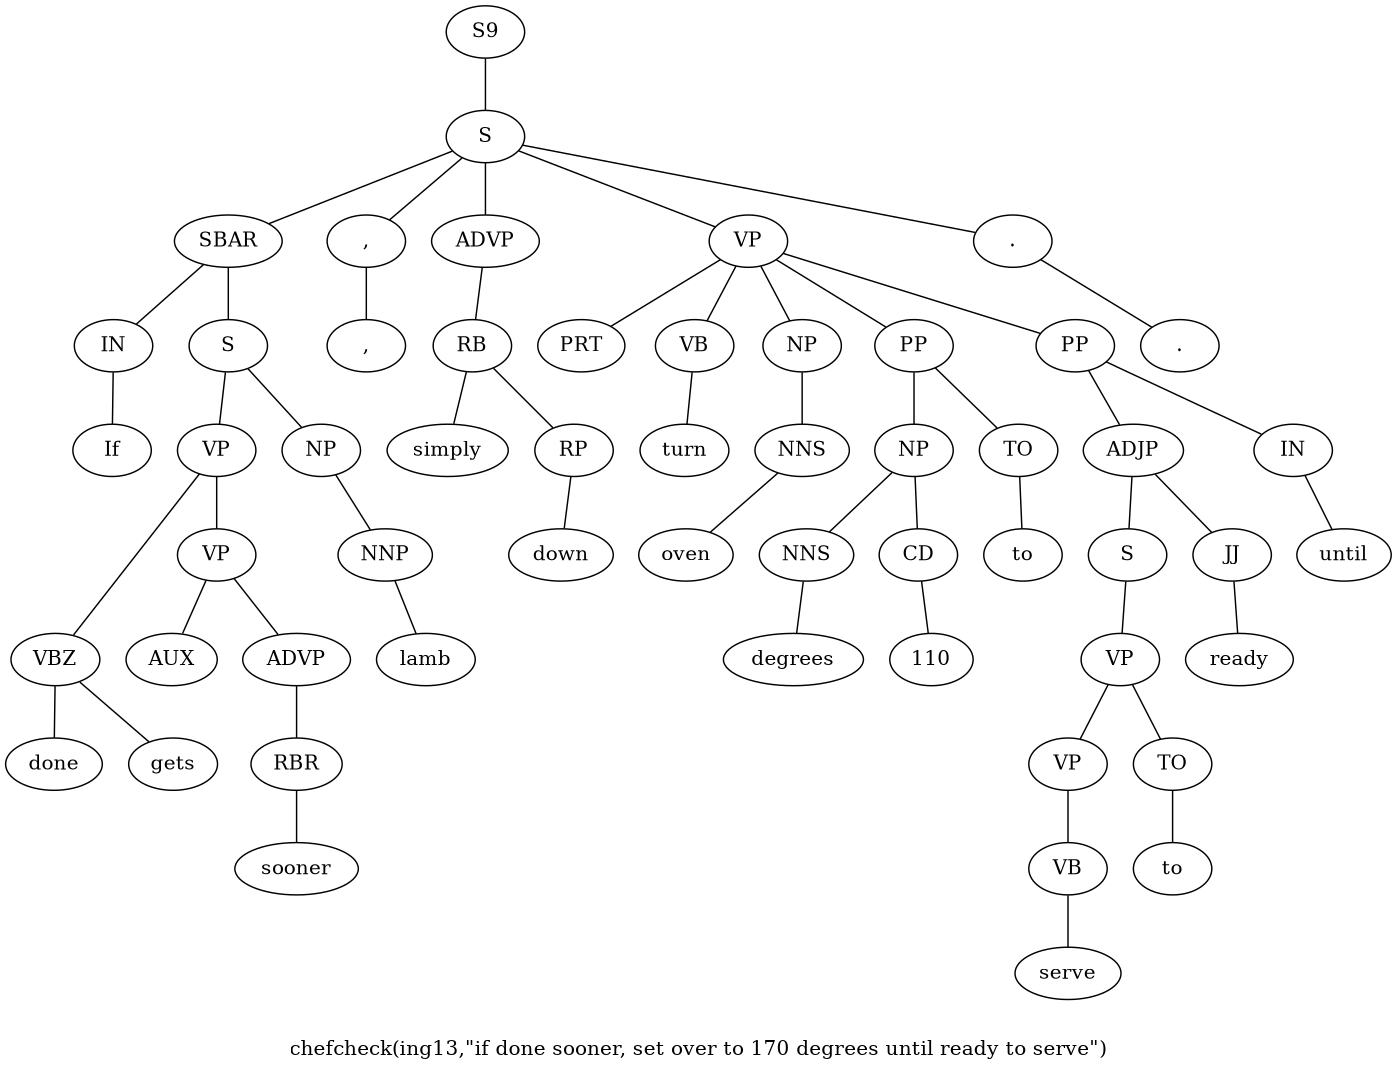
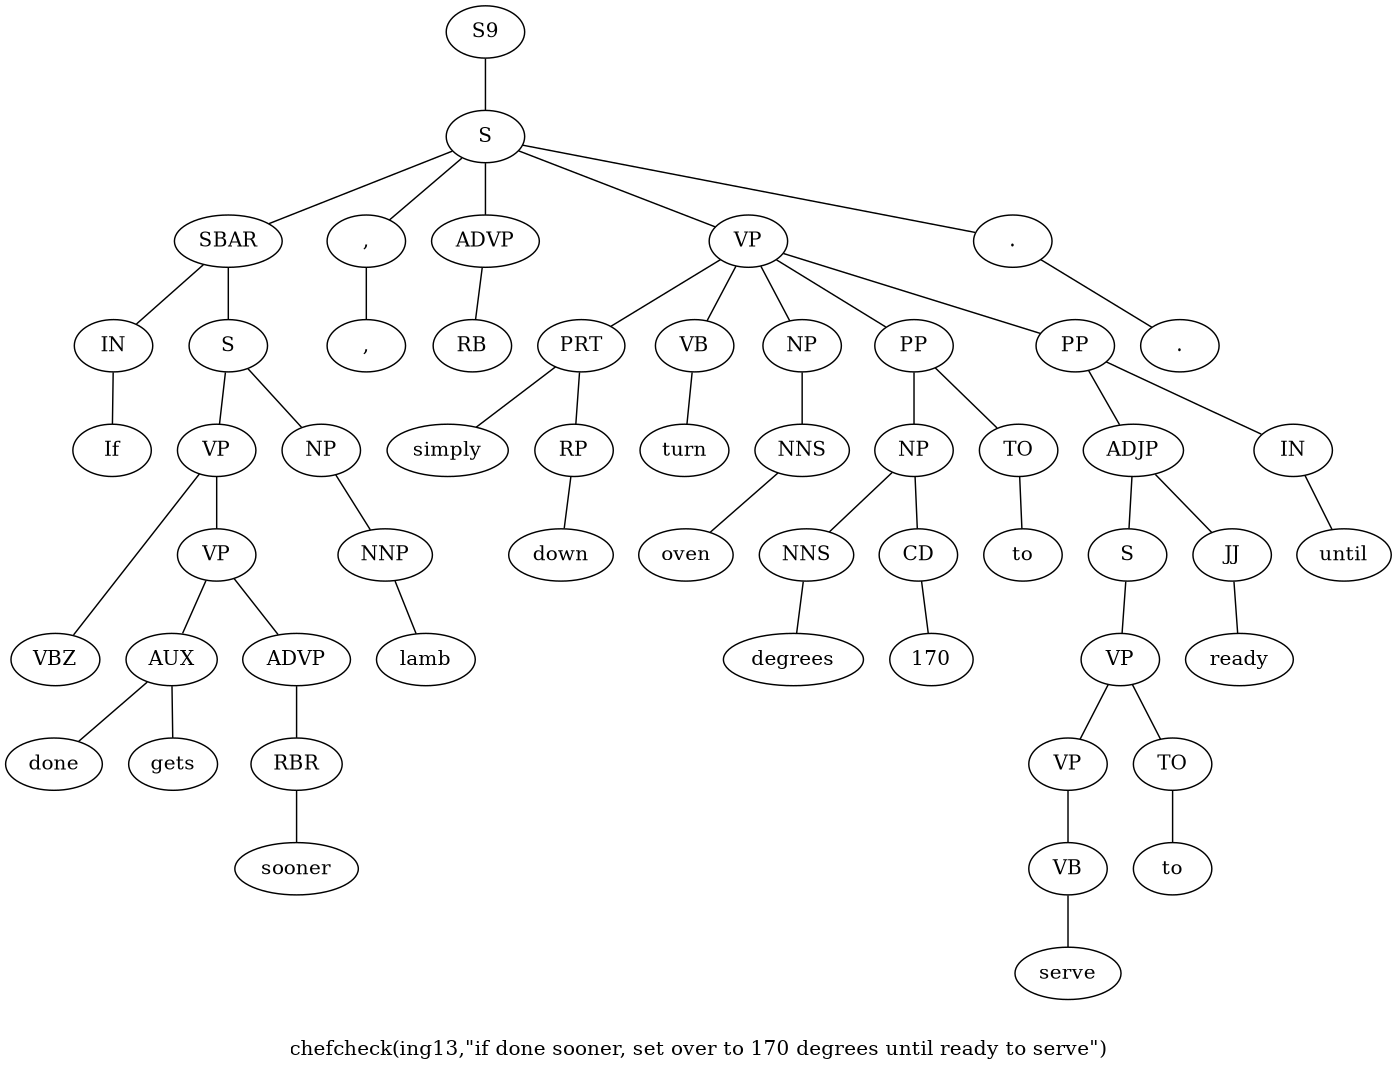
edge "RB" -- "simply": now "PRT" -- "simply"
edge "RB" -- "RP": now "PRT" -- "RP"
node "110": label "110" -> "170"
edge "VBZ" -- "done": now "AUX" -- "done"
edge "VBZ" -- "gets": now "AUX" -- "gets"
